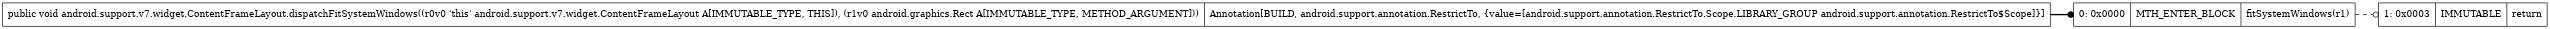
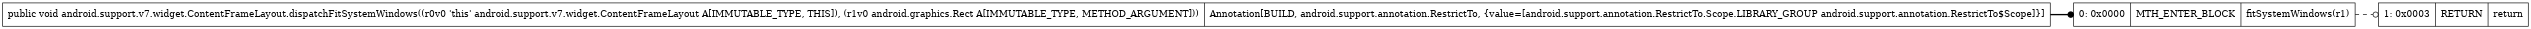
node "1: 0x0003": text "IMMUTABLE" -> "RETURN"
